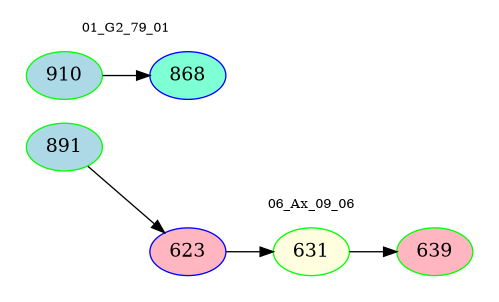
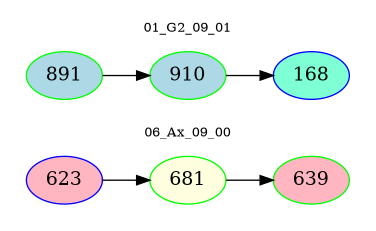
cluster "01_G2_79_01": label "01_G2_79_01" -> "01_G2_09_01"
node "868": label "868" -> "168"
edge "891" -> "623": now "891" -> "910"
cluster "06_Ax_09_06": label "06_Ax_09_06" -> "06_Ax_09_00"
node "631": label "631" -> "681"
